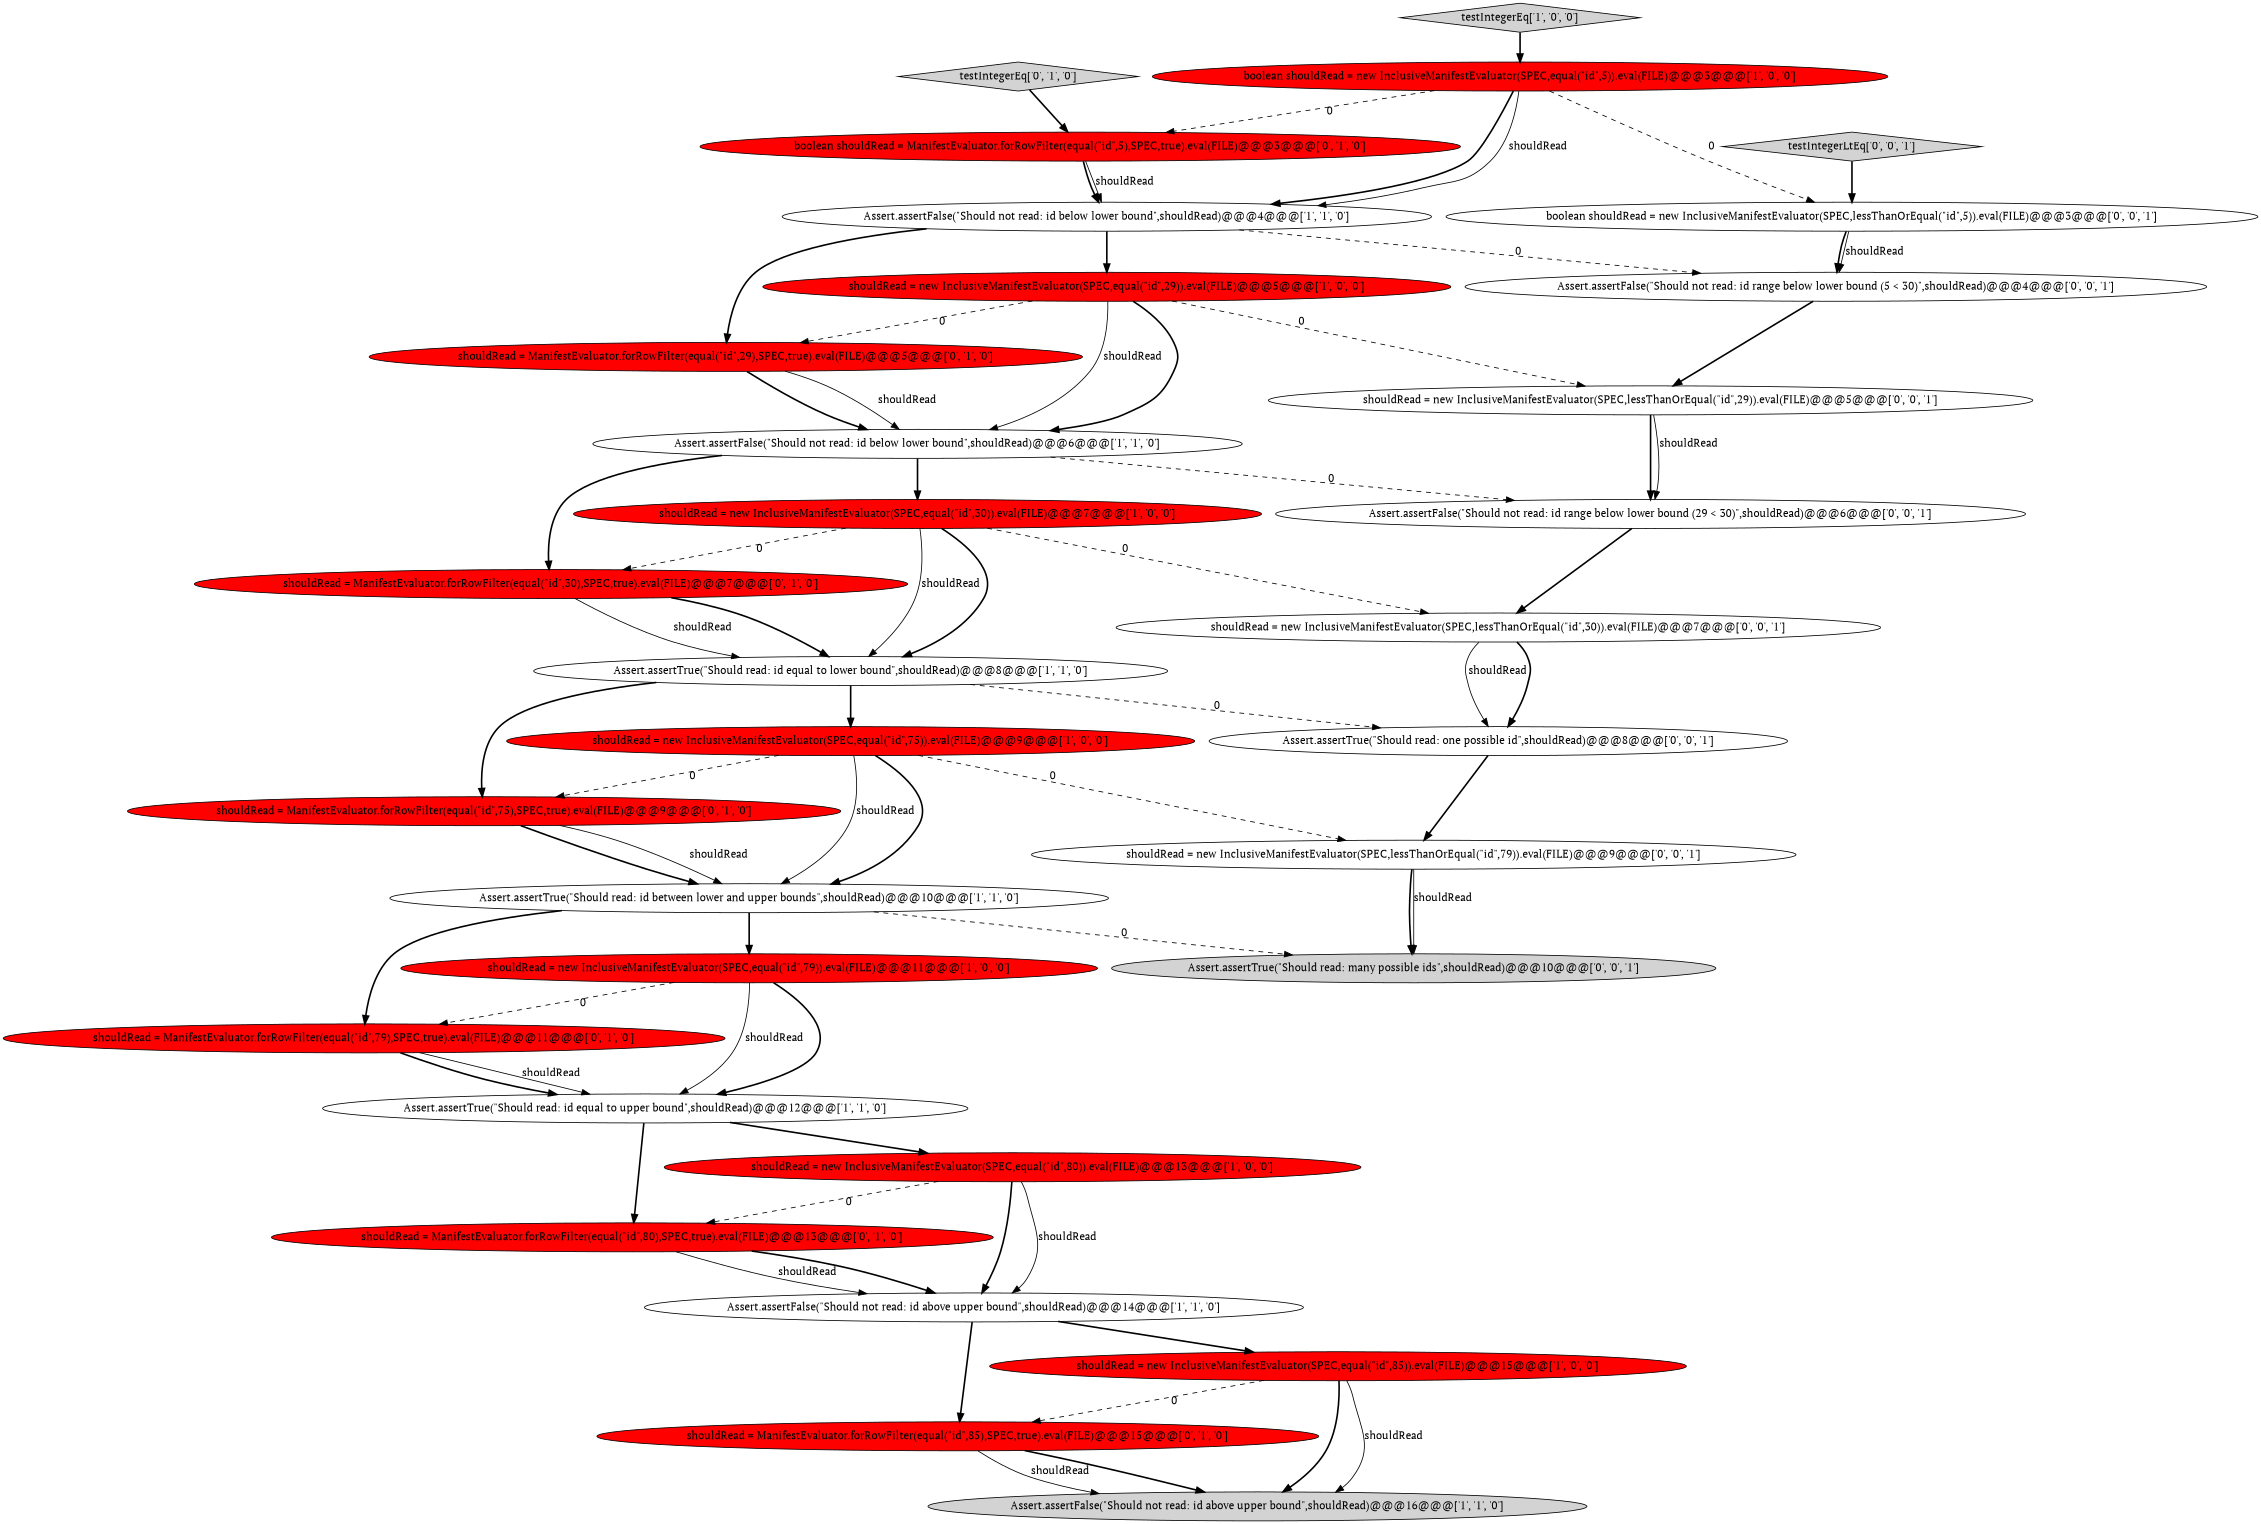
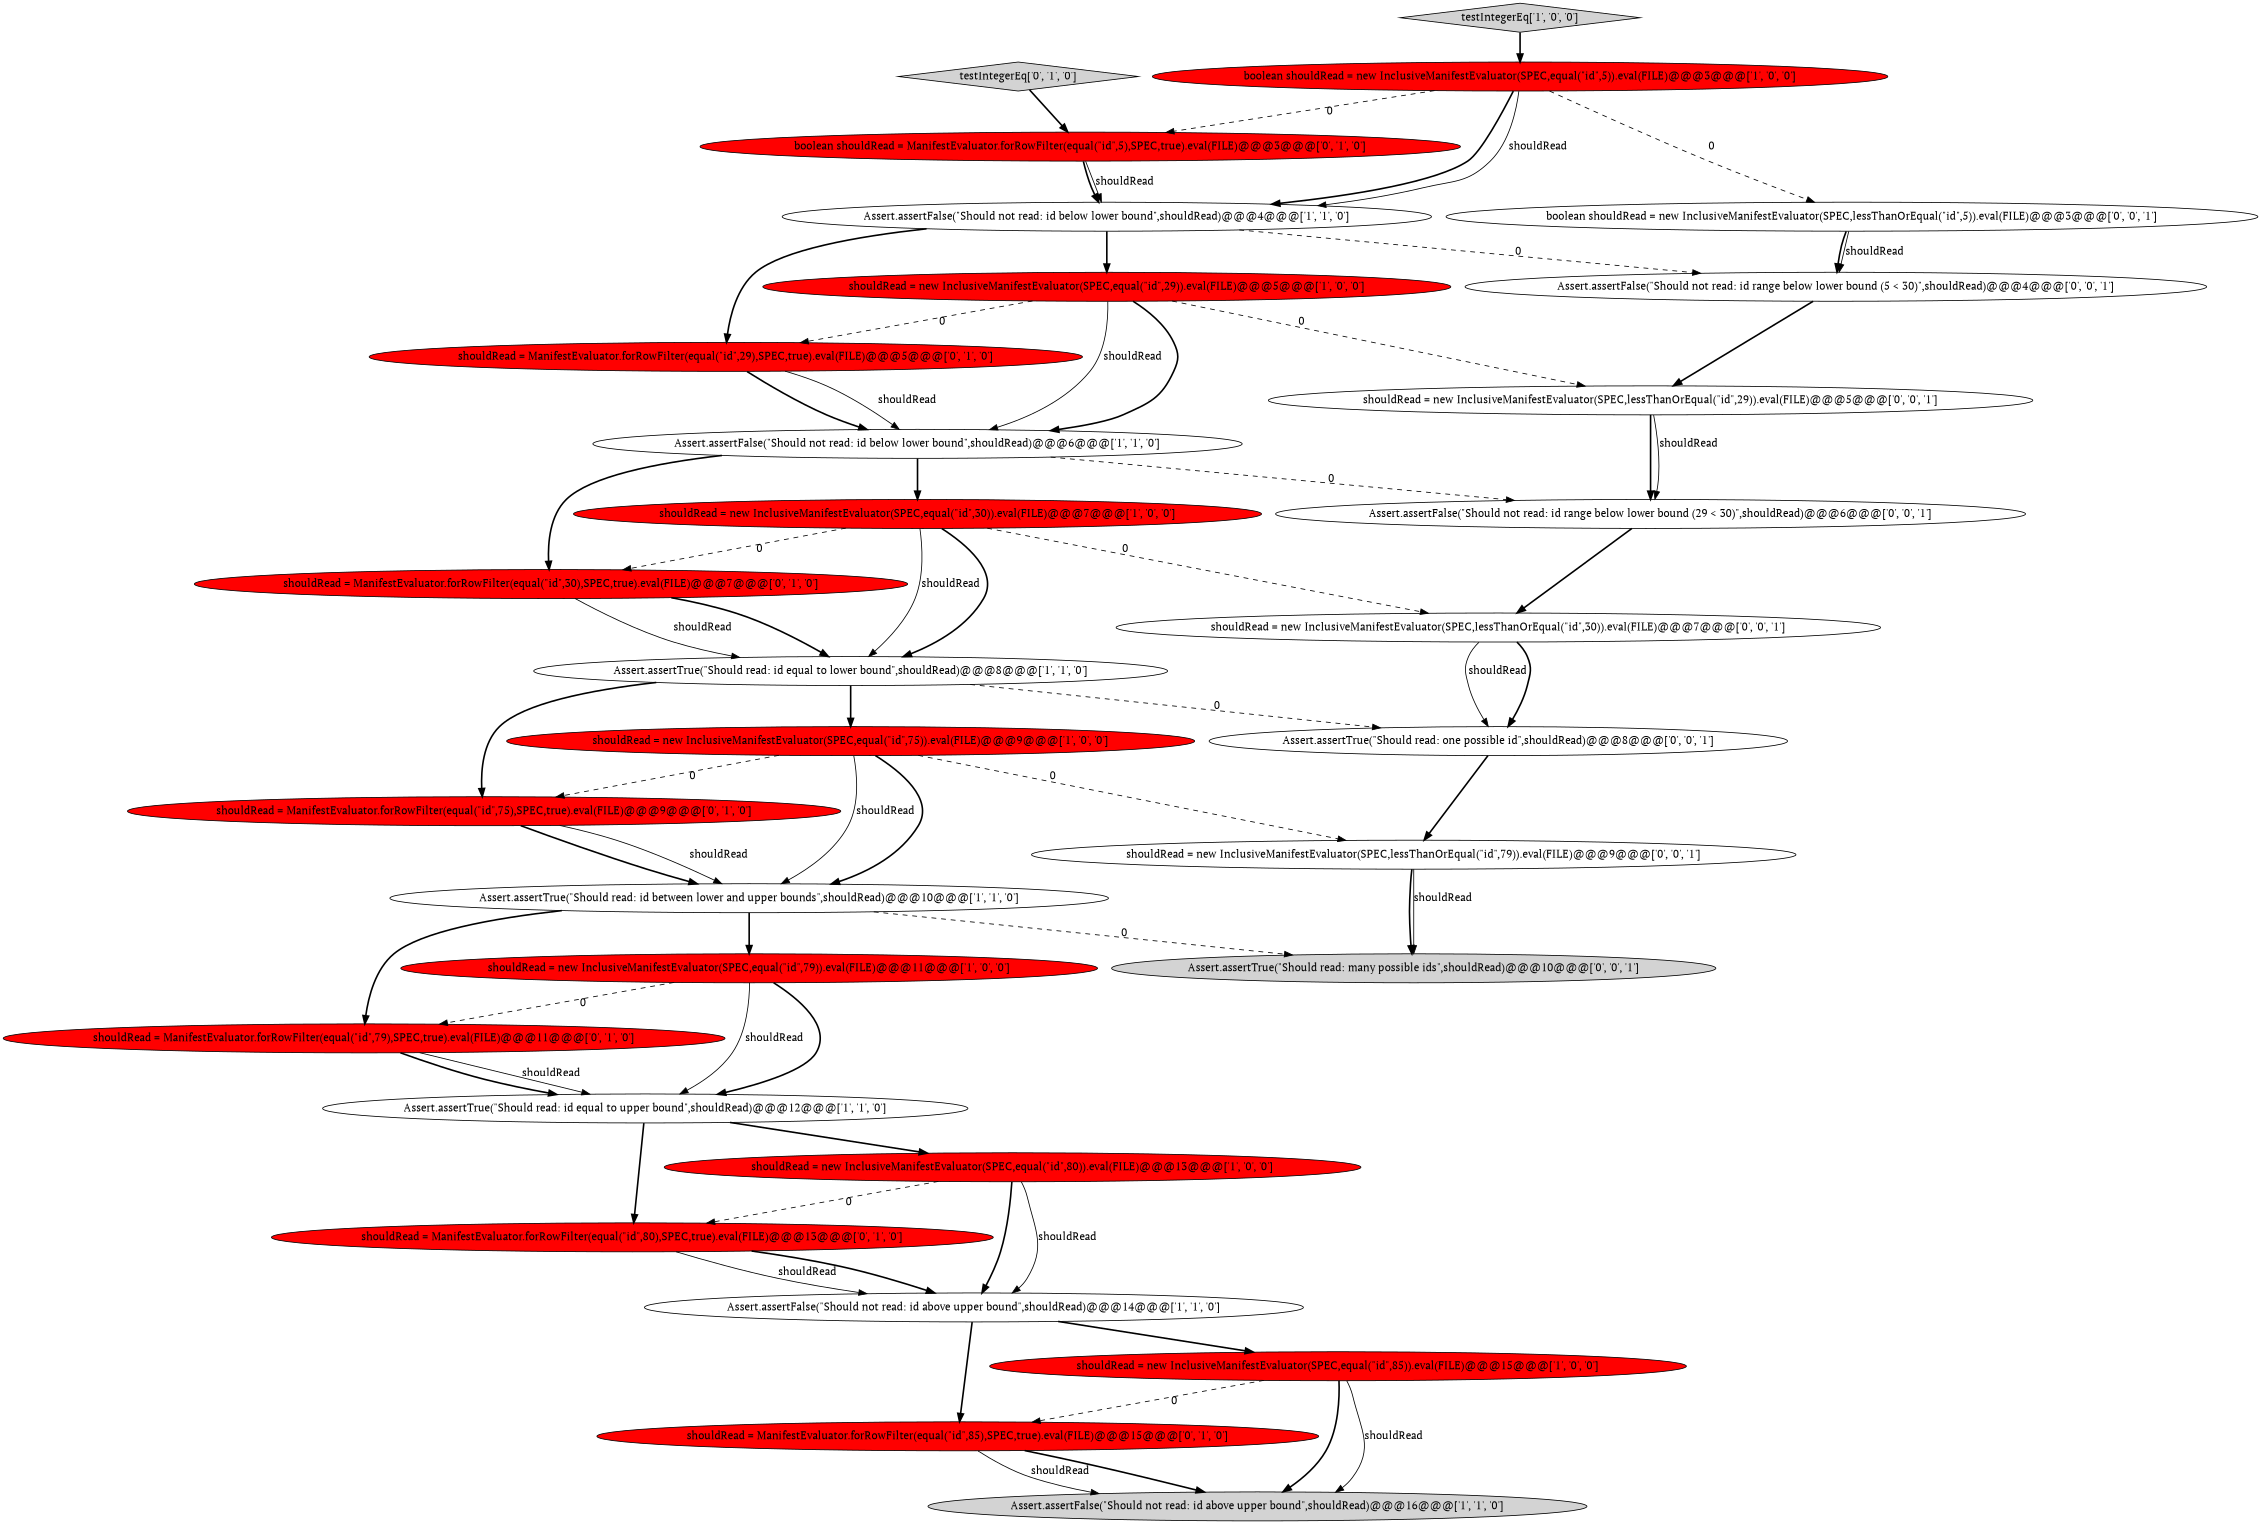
node "testIntegerLtEq['0', '0', '1']": removed
